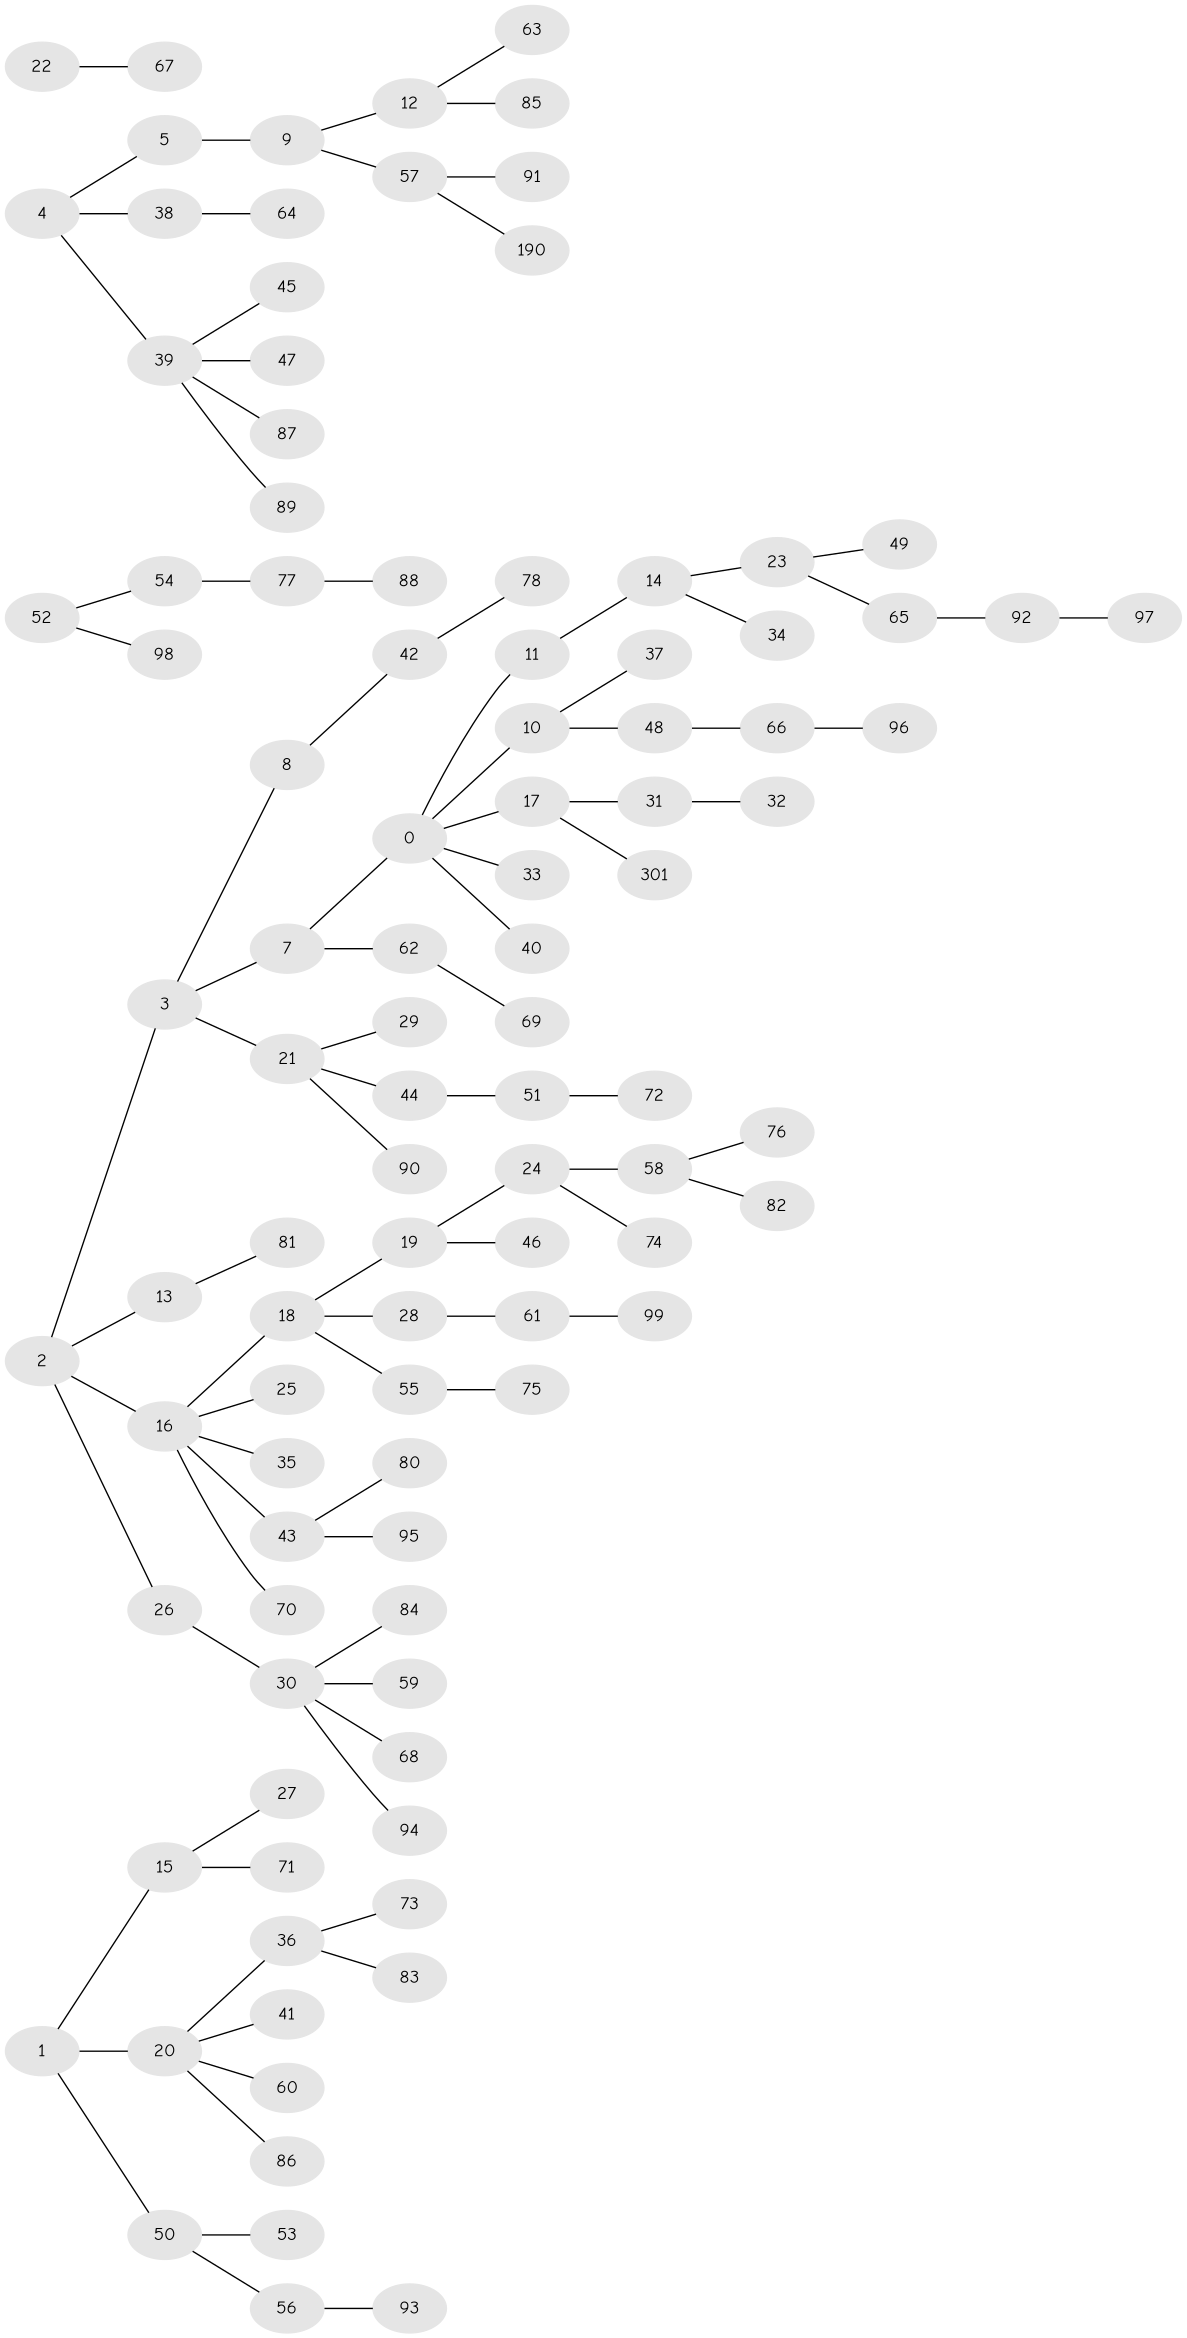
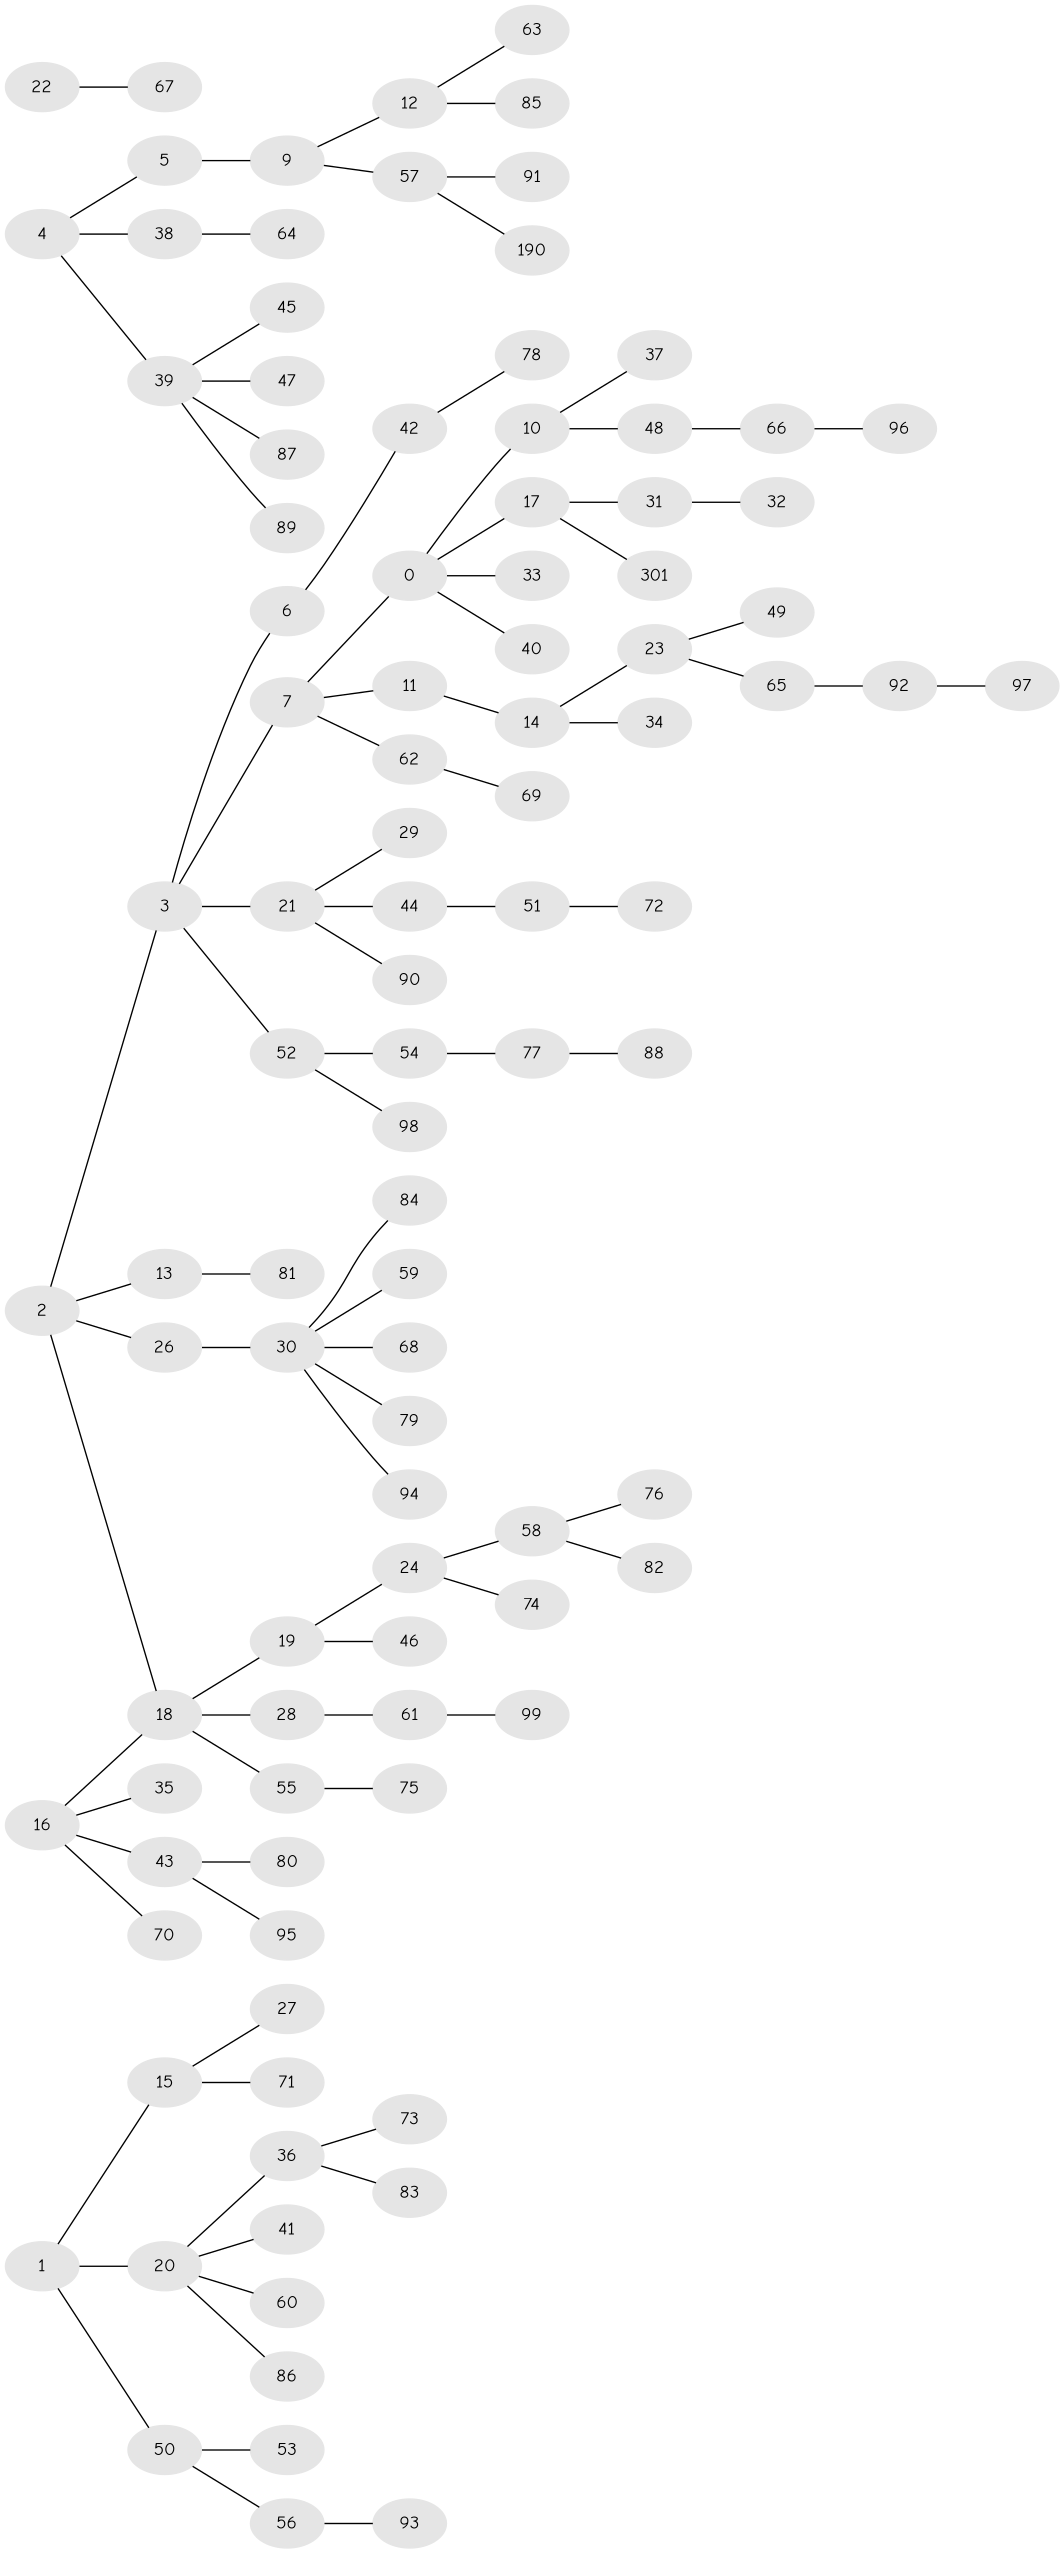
edge "11" -- "0": now "11" -- "7"
node "8": label "8" -> "6"
edge "3" -- "52": added
node "25": removed
edge "2" -- "16": now "2" -- "18"
node "79": added
